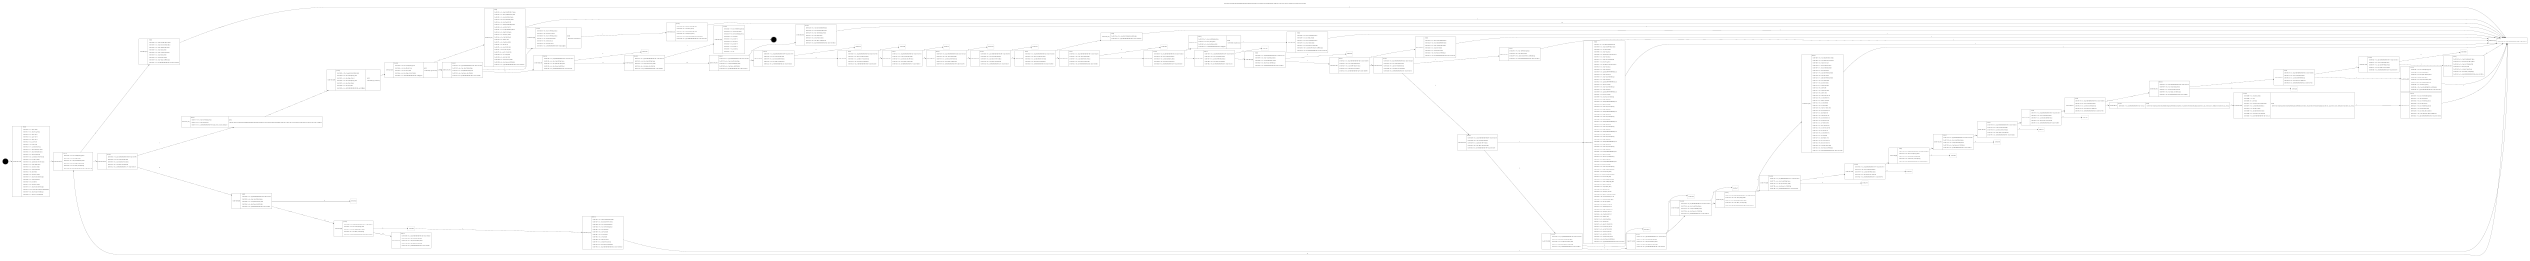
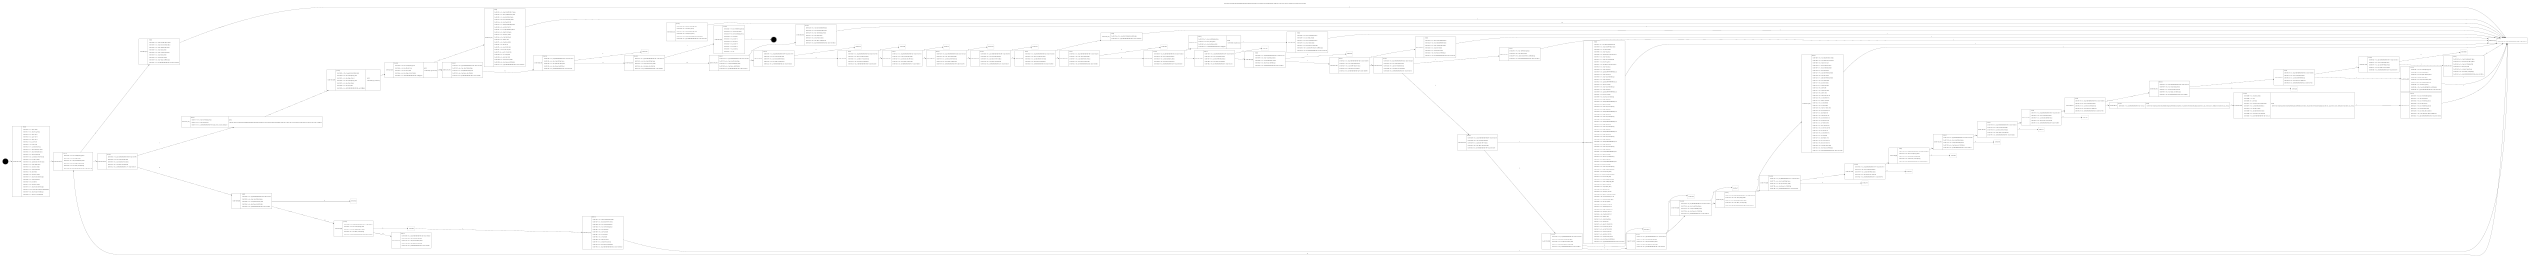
node "0x401b03 [29]": removed
